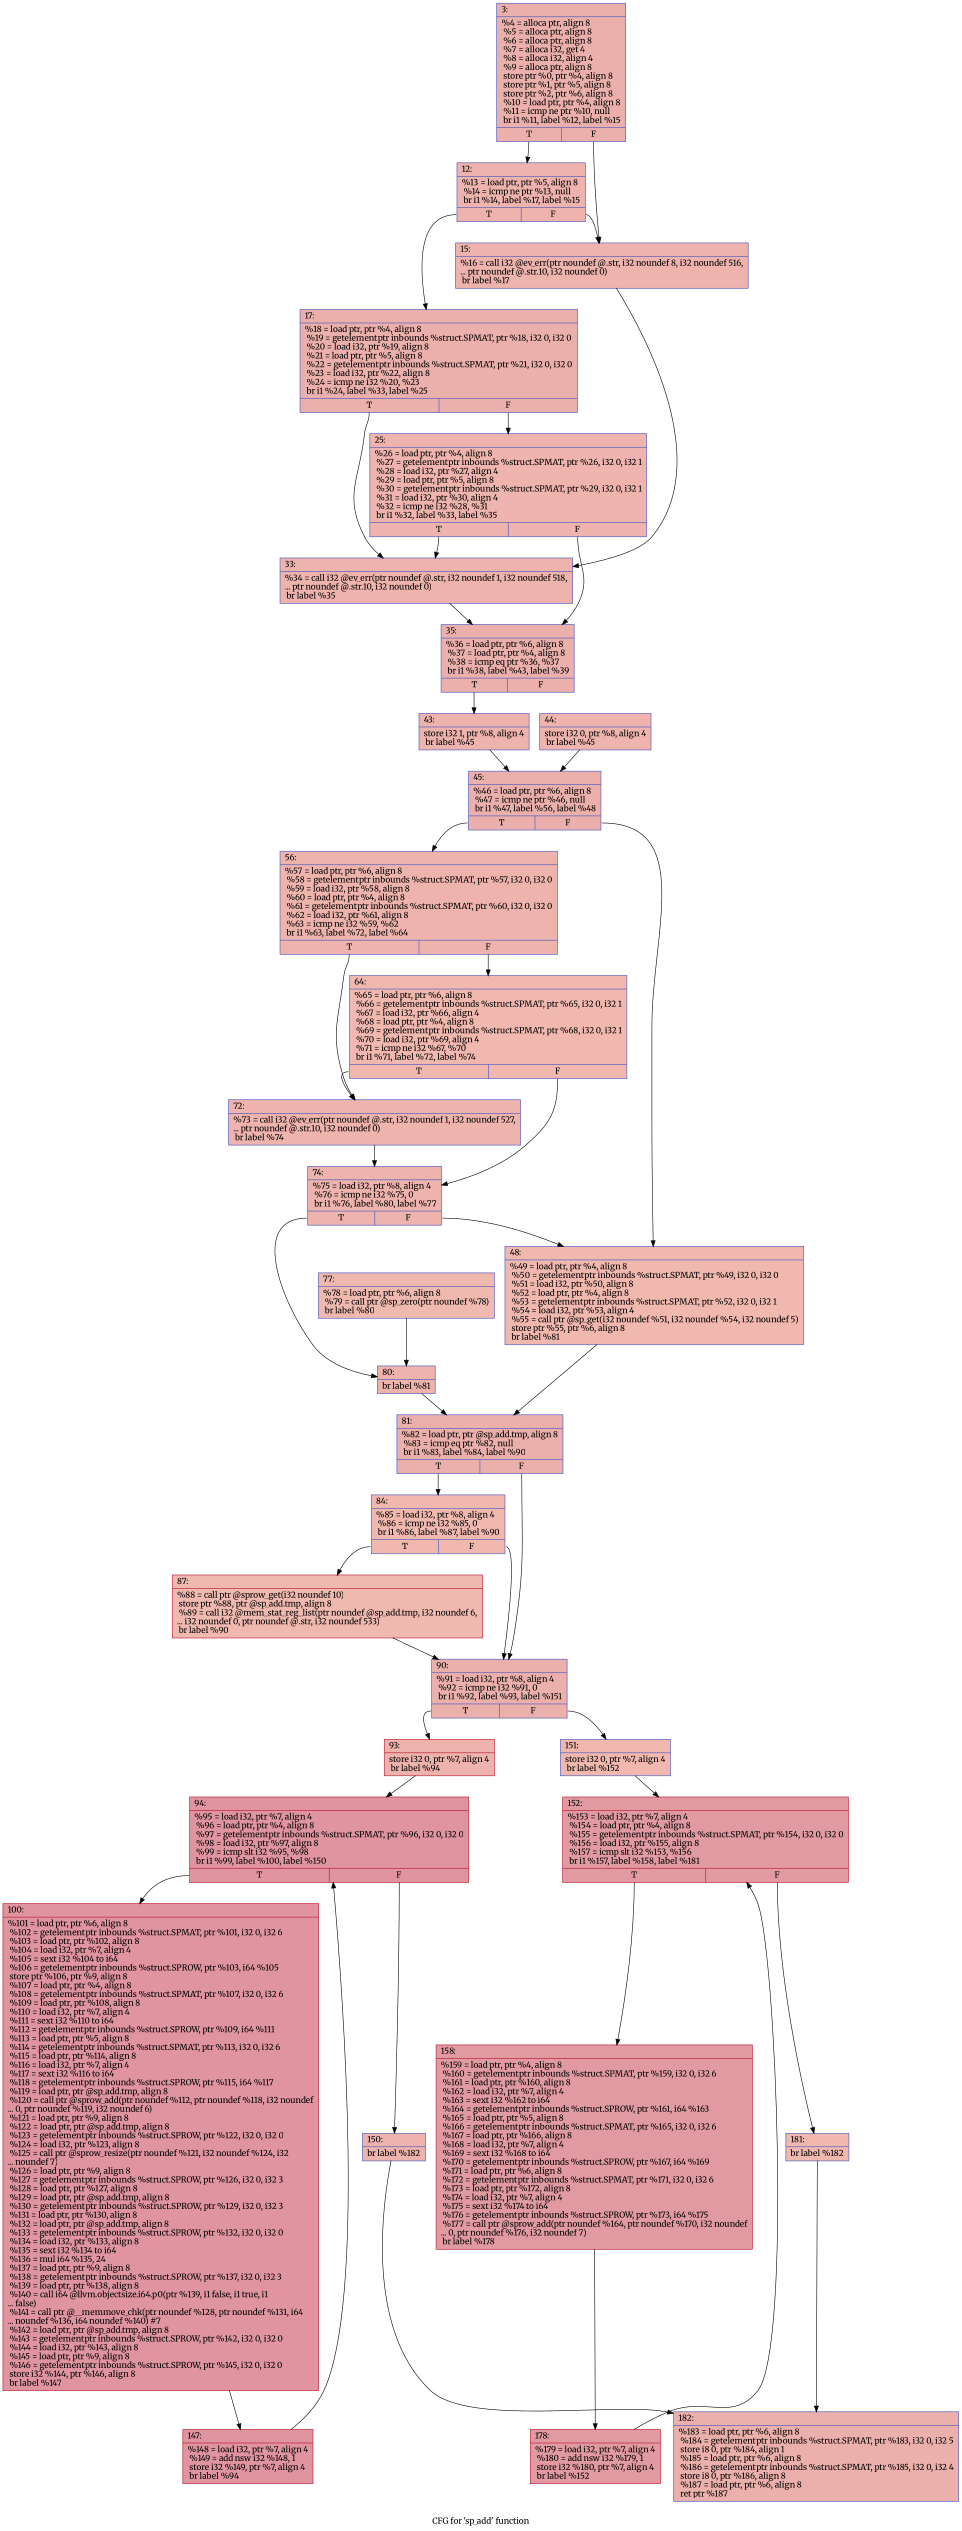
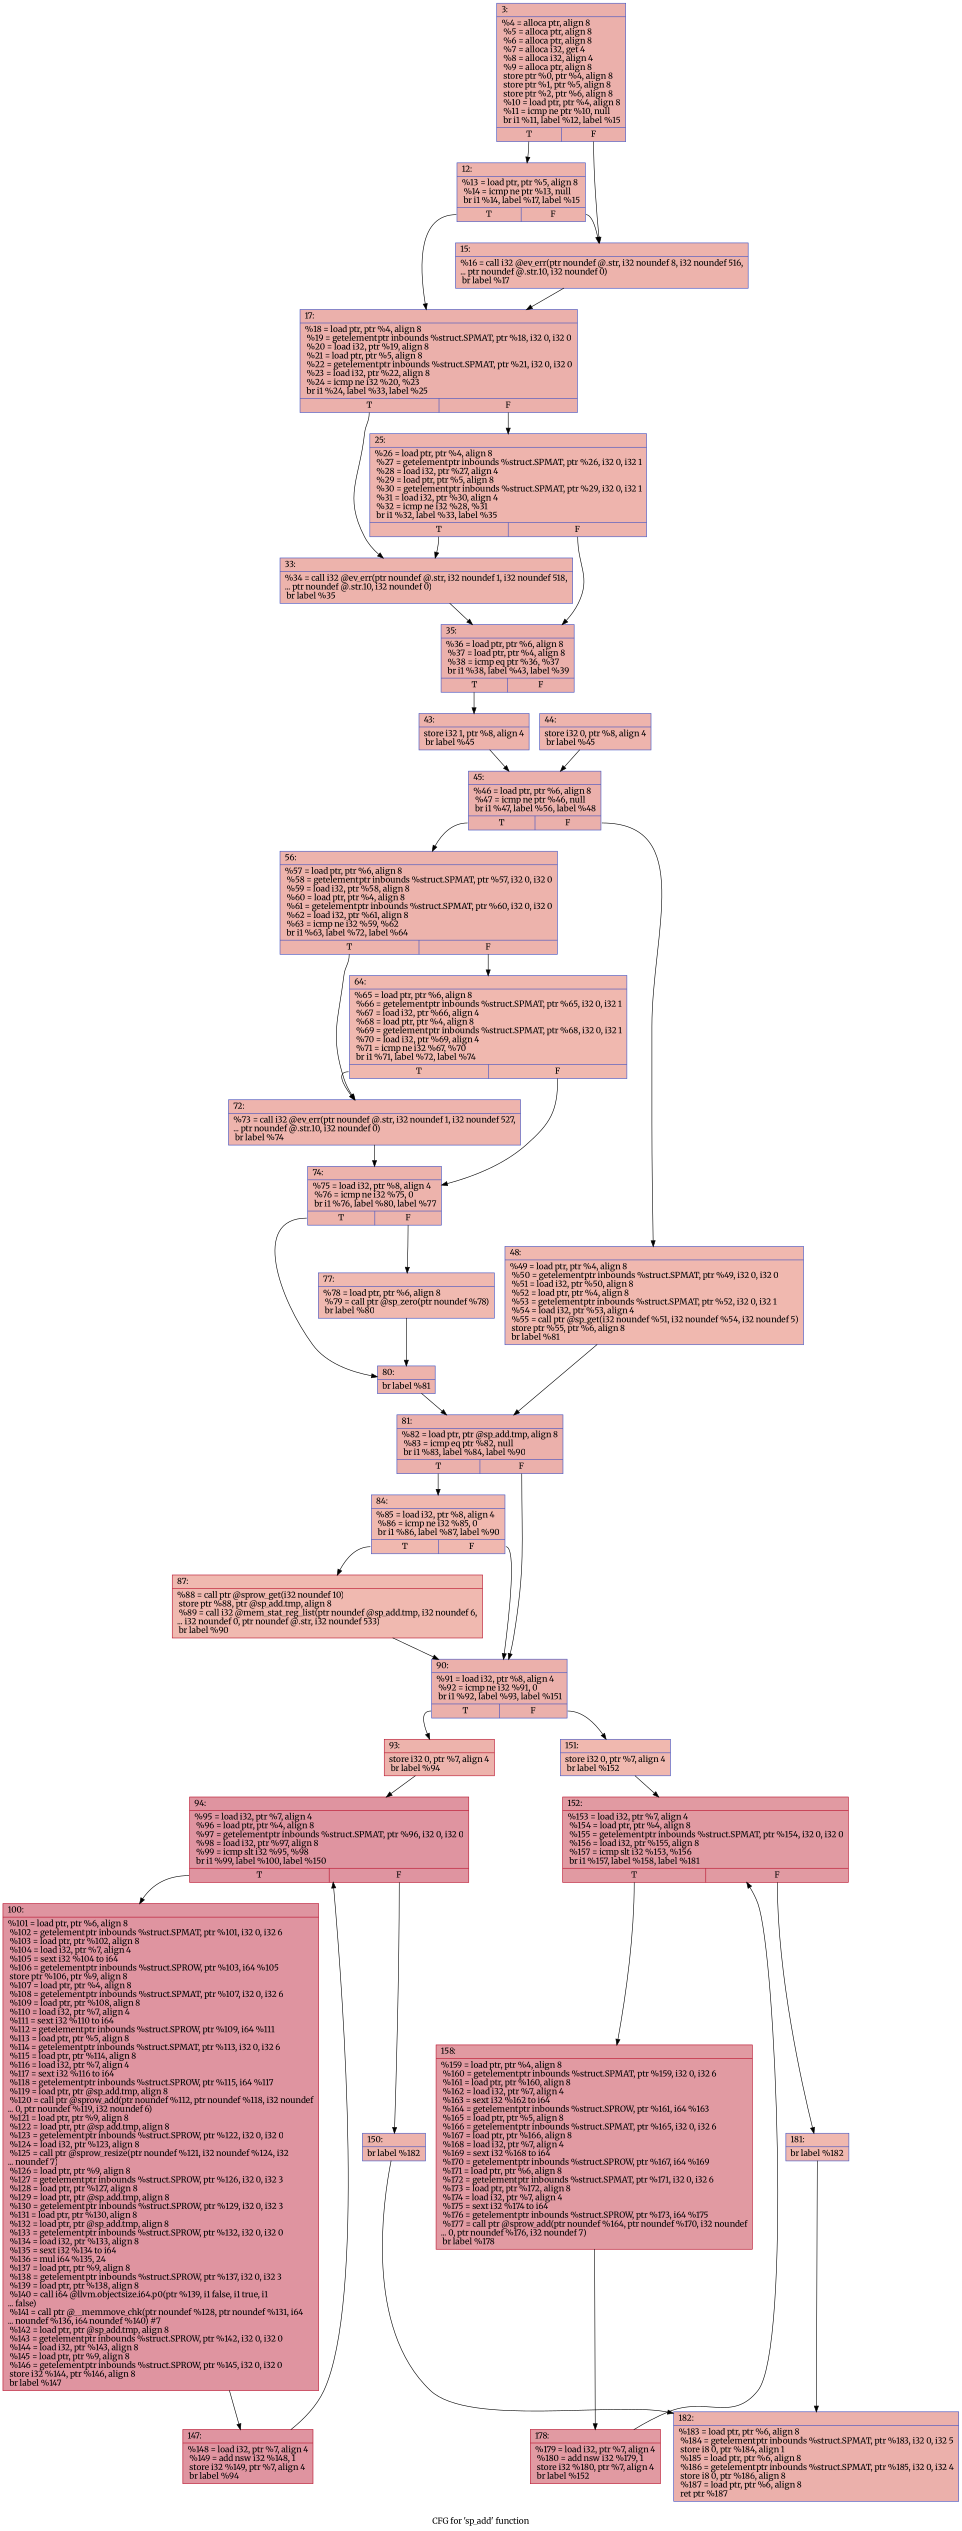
edge "15:" -> "33:": now "15:" -> "17:"
edge "74:" -> "48:": now "74:" -> "77:"
